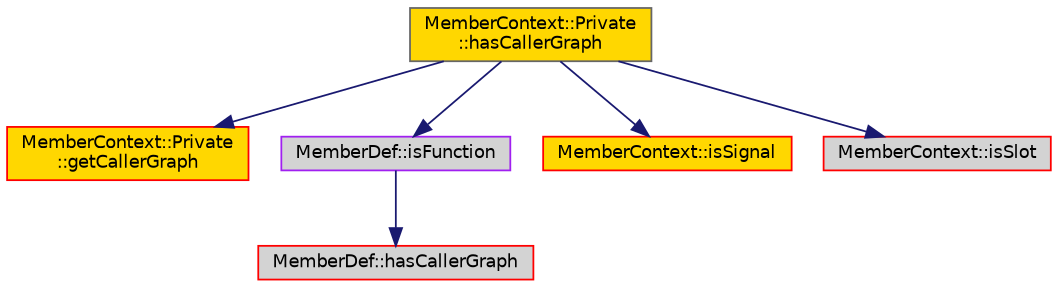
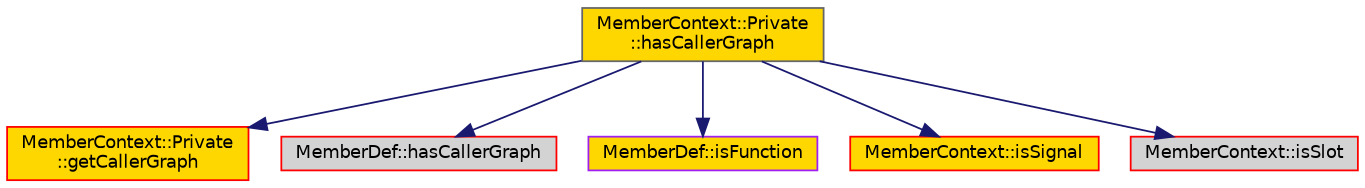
node "MemberDef::isFunction": fillcolor lightgrey -> gold
edge "MemberDef::isFunction" -> "MemberDef::hasCallerGraph": now "MemberContext::Private ::hasCallerGraph" -> "MemberDef::hasCallerGraph"
